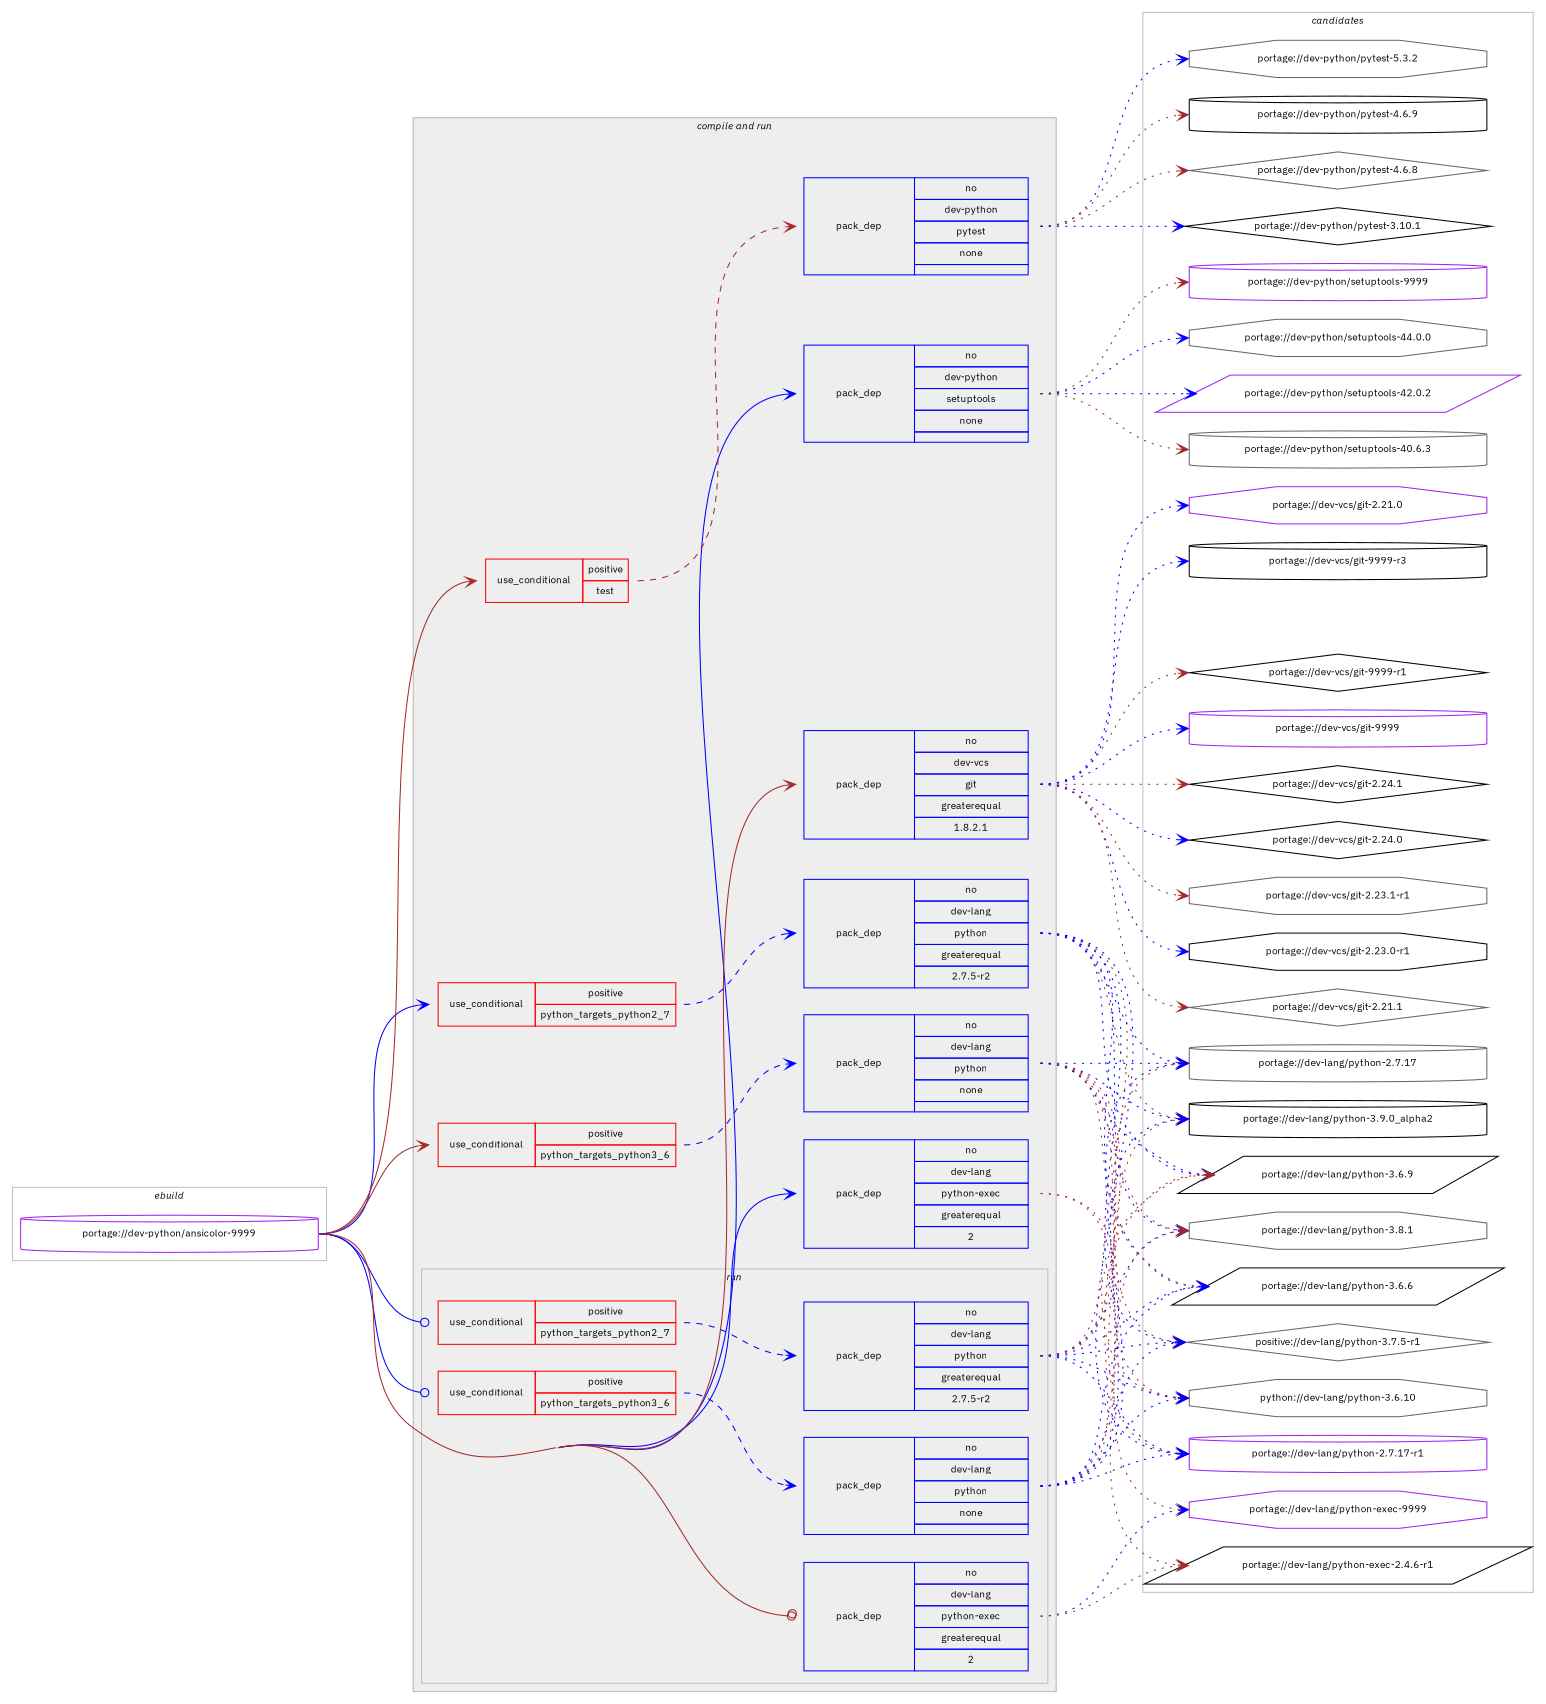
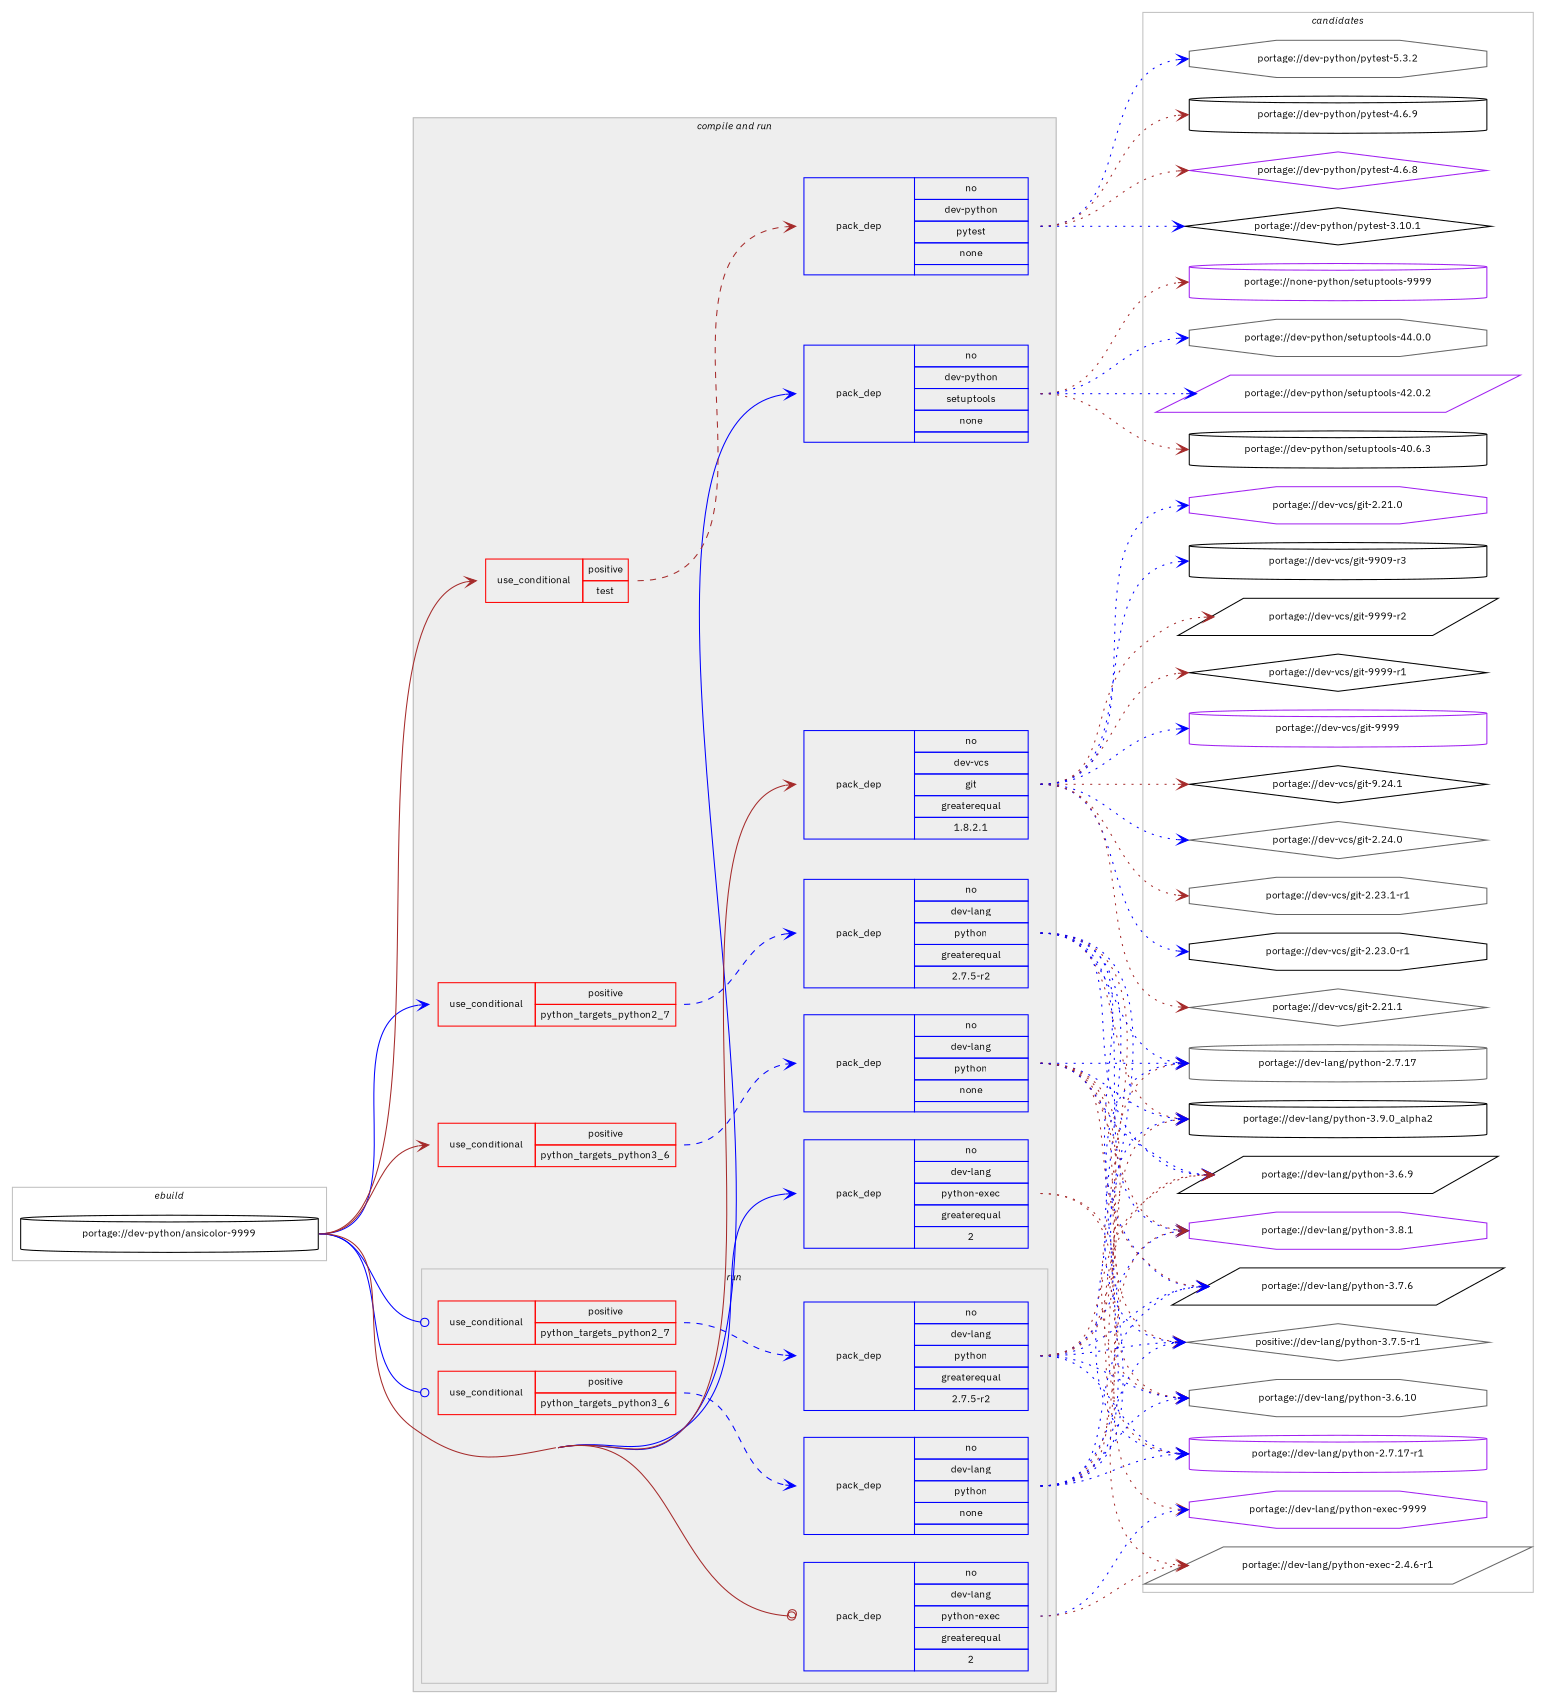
node "portage://dev-python/pytest-4.6.8": color gray40 -> purple
node "portage://dev-python/setuptools-9999": label "portage://dev-python/setuptools-9999" -> "portage://none-python/setuptools-9999"
node "portage://dev-python/setuptools-40.6.3": color gray40 -> black
node "portage://dev-vcs/git-9999-r3": label "portage://dev-vcs/git-9999-r3" -> "portage://dev-vcs/git-9909-r3"
node "portage://dev-vcs/git-9999-r2": added
node "portage://dev-vcs/git-2.24.1": label "portage://dev-vcs/git-2.24.1" -> "portage://dev-vcs/git-9.24.1"
node "portage://dev-vcs/git-2.24.0": color black -> gray40
node "portage://dev-lang/python-3.8.1": color gray40 -> purple
node "portage://dev-python/ansicolor-9999": color purple -> black
node "portage://dev-lang/python-3.6.6": label "portage://dev-lang/python-3.6.6" -> "portage://dev-lang/python-3.7.6"
node "python://dev-lang/python-3.6.10": label "python://dev-lang/python-3.6.10" -> "portage://dev-lang/python-3.6.10"
node "portage://dev-lang/python-exec-2.4.6-r1": color black -> gray40
